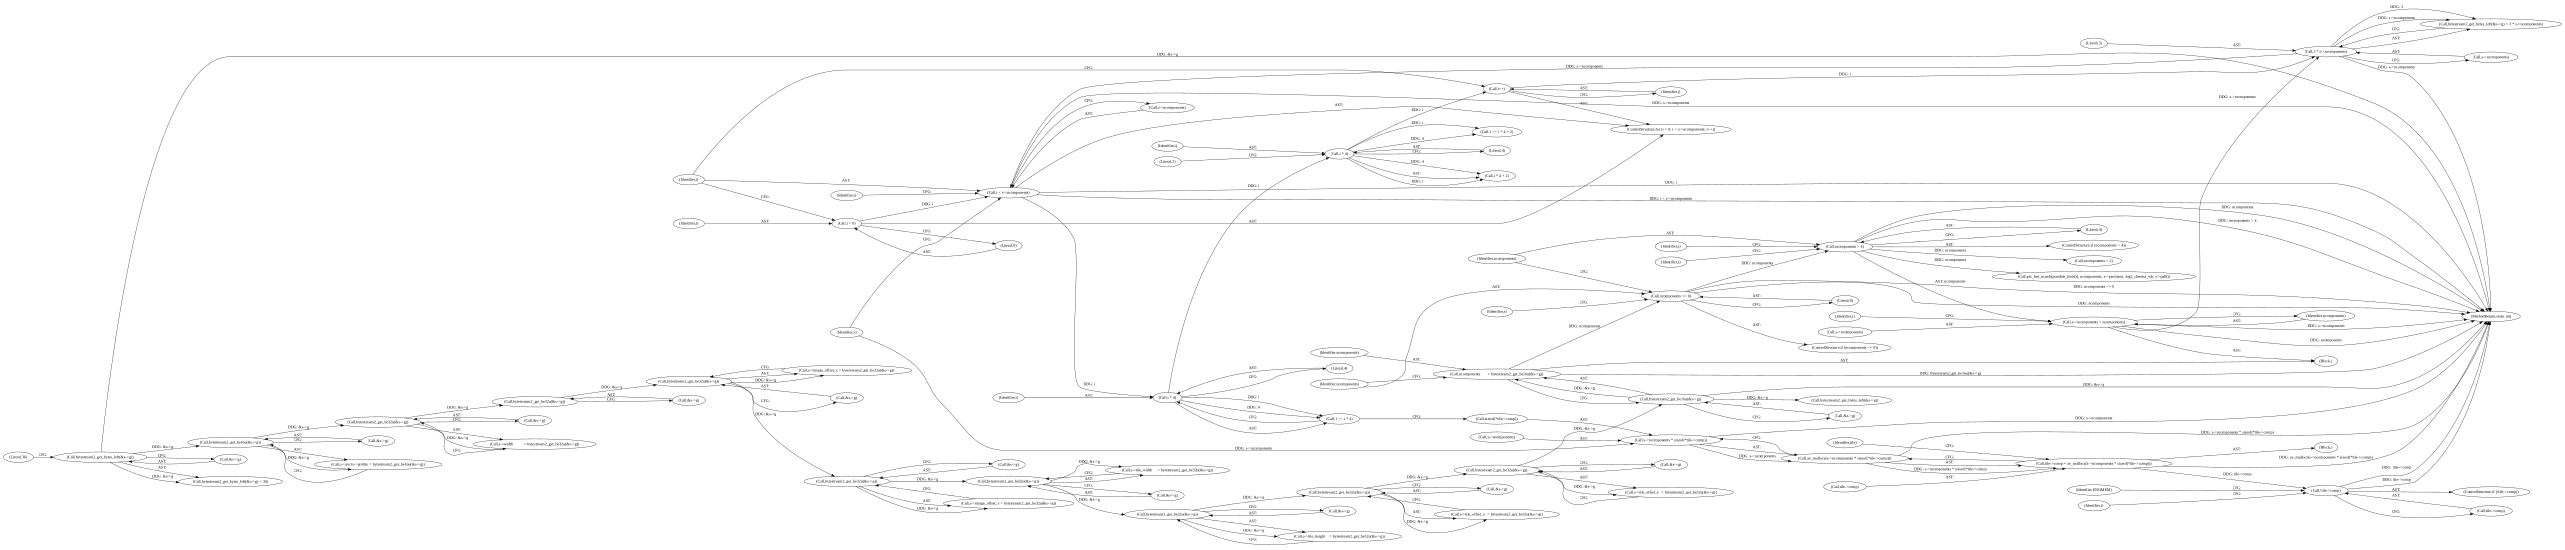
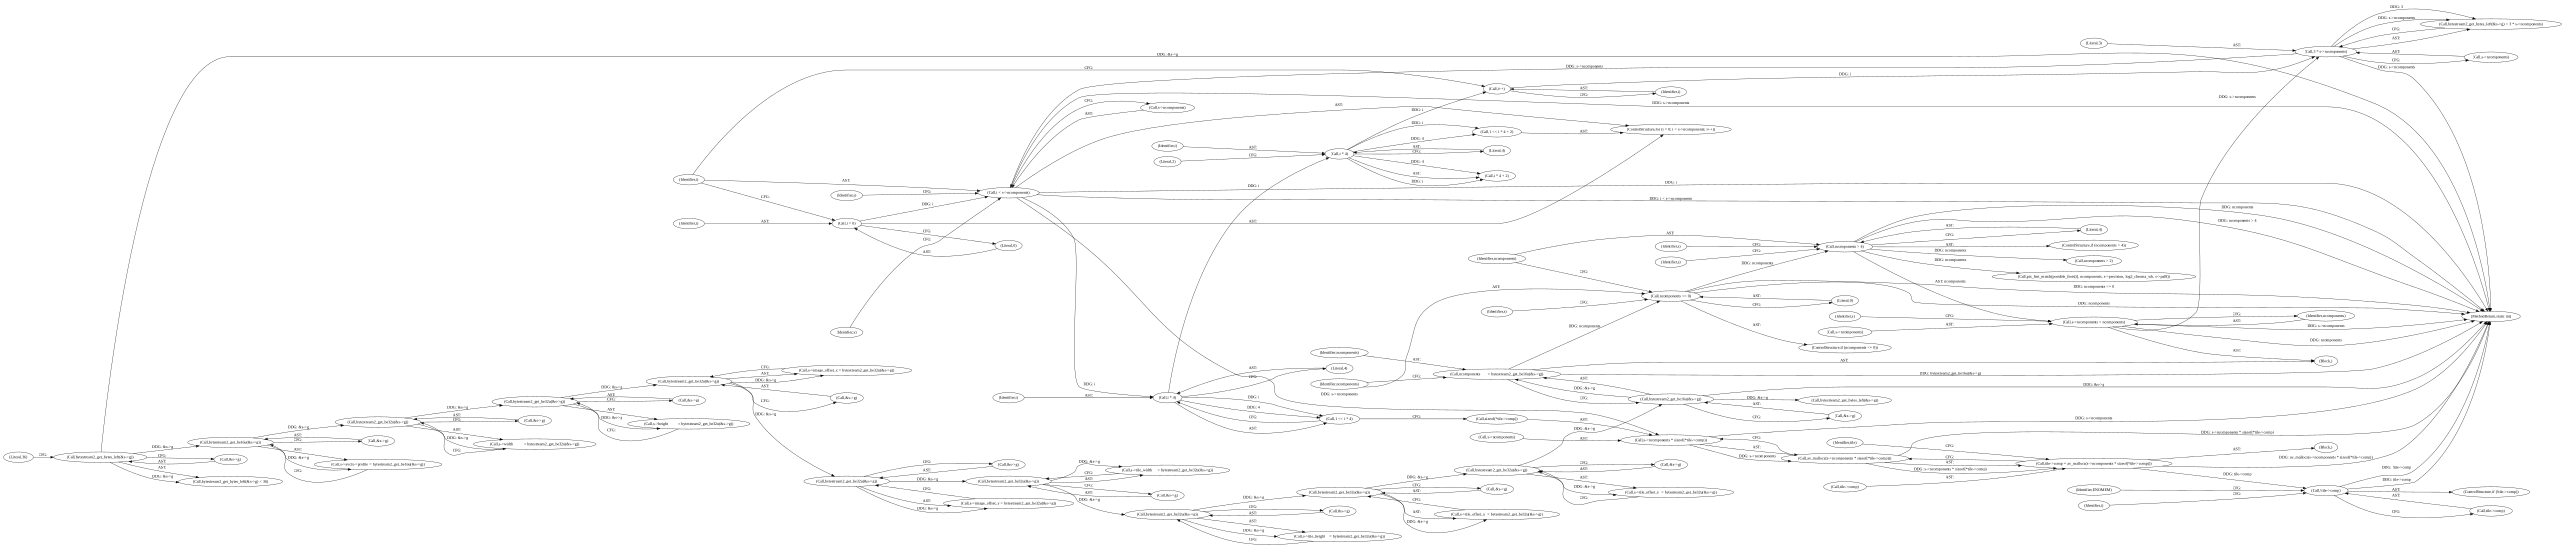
edge "(Call,i++)" -> "(ControlStructure,for (i = 0; i < s->ncomponents; i++))": now "(Call,1 << i * 4 + 2)" -> "(ControlStructure,for (i = 0; i < s->ncomponents; i++))"
node "(Call,s->height         = bytestream2_get_be32u(&s->g))": added
edge "(Identifier,x)" -> "(Call,s->ncomponents * sizeof(*tile->comp))": now "(Call,i < s->ncomponents)" -> "(Call,s->ncomponents * sizeof(*tile->comp))"
